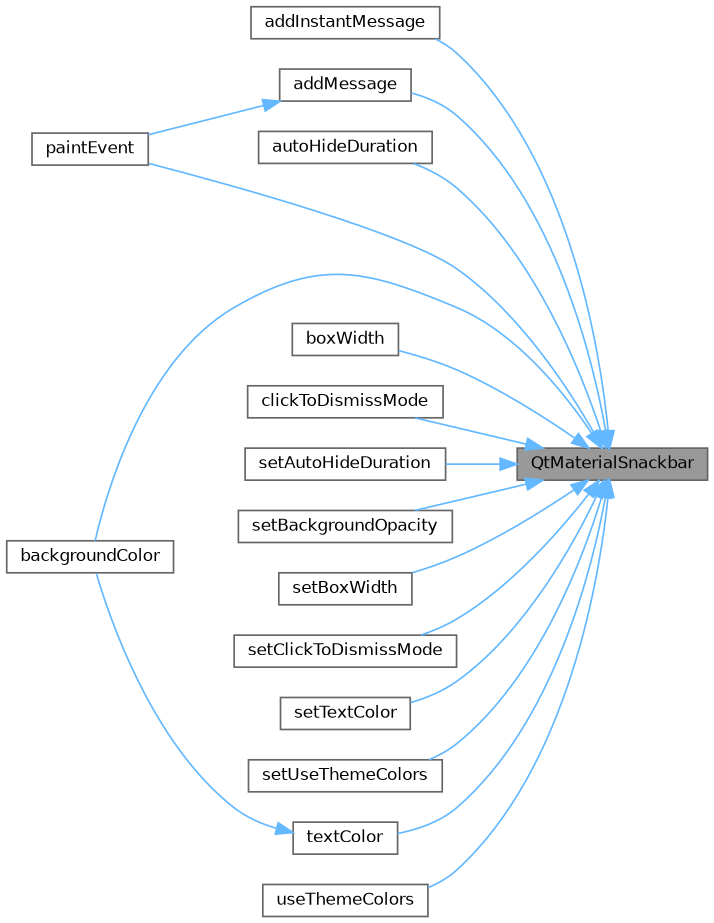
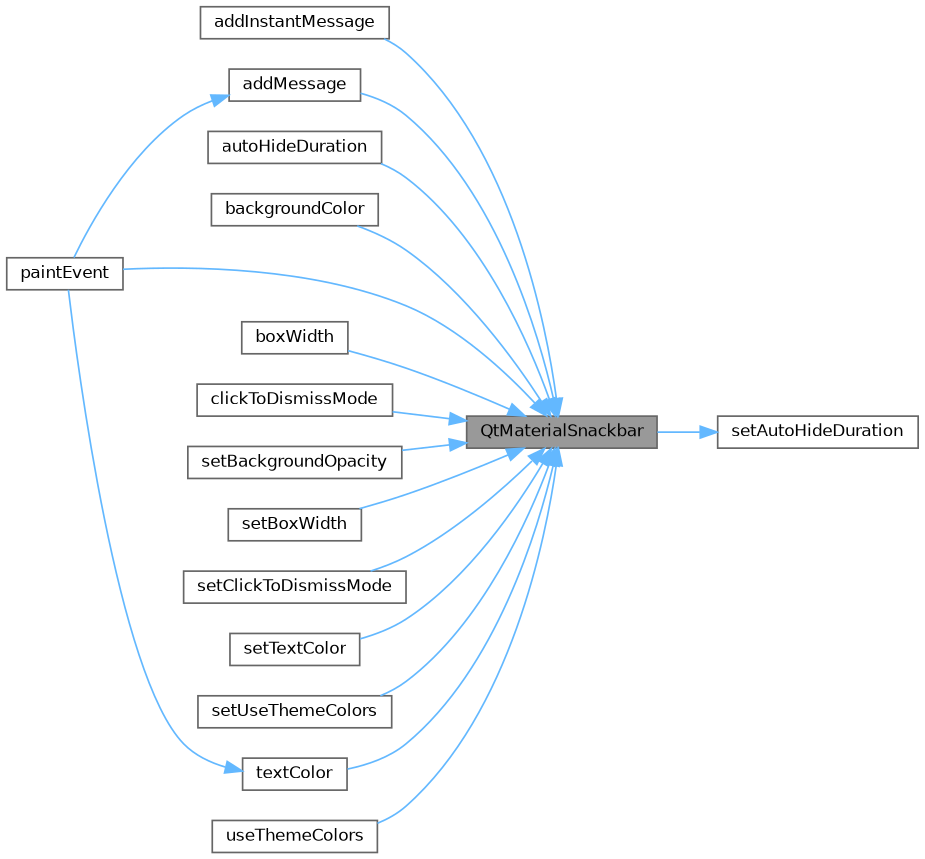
edge "setAutoHideDuration" -> "QtMaterialSnackbar": reversed
edge "backgroundColor" -> "textColor": now "paintEvent" -> "textColor"
